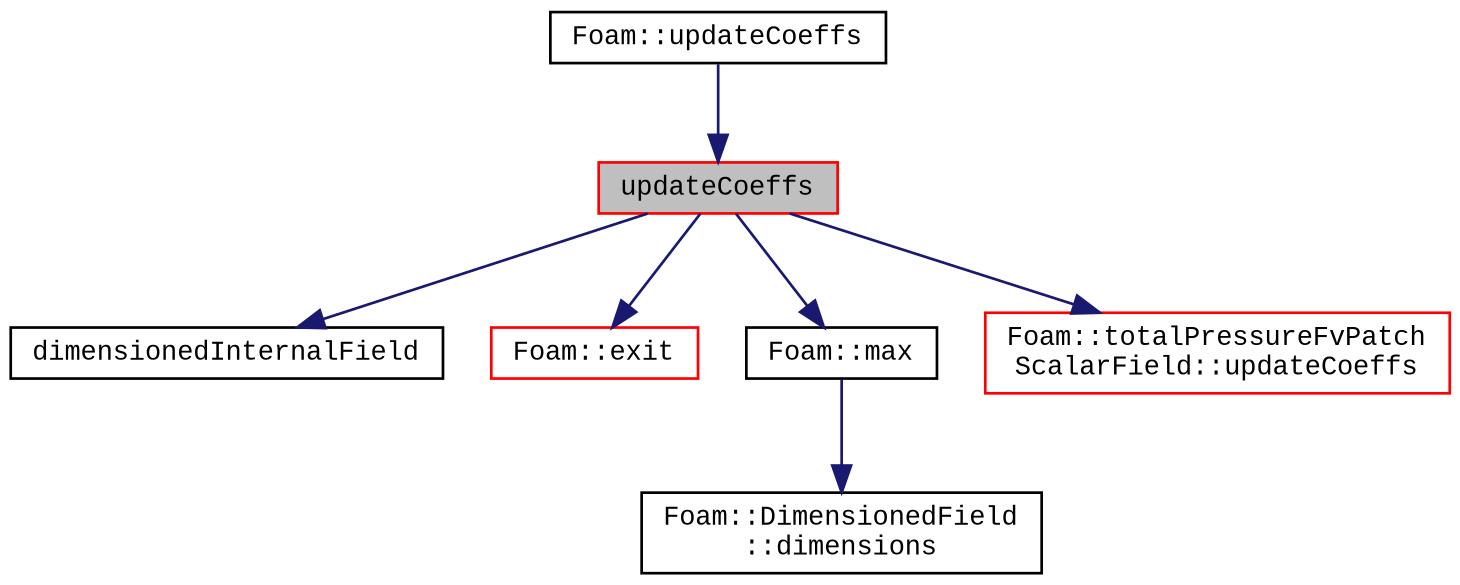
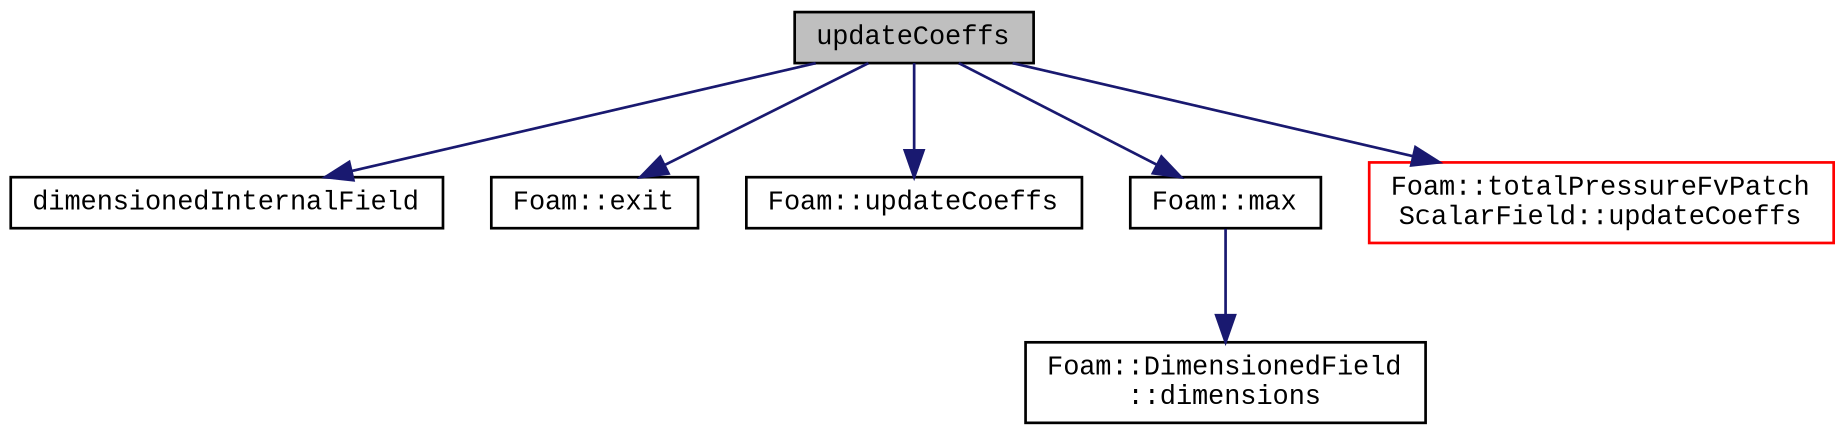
edge "Foam::updateCoeffs" -> "updateCoeffs": reversed
node "updateCoeffs": color red -> black
node "Foam::exit": color red -> black
